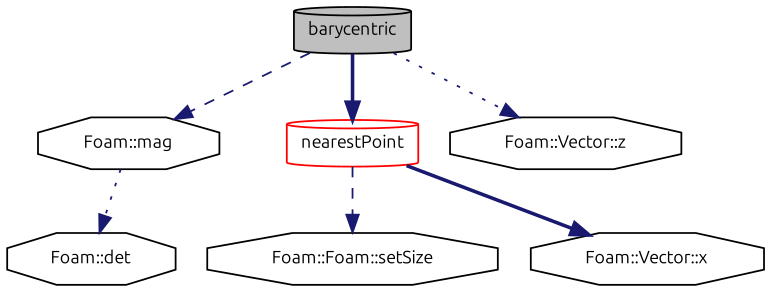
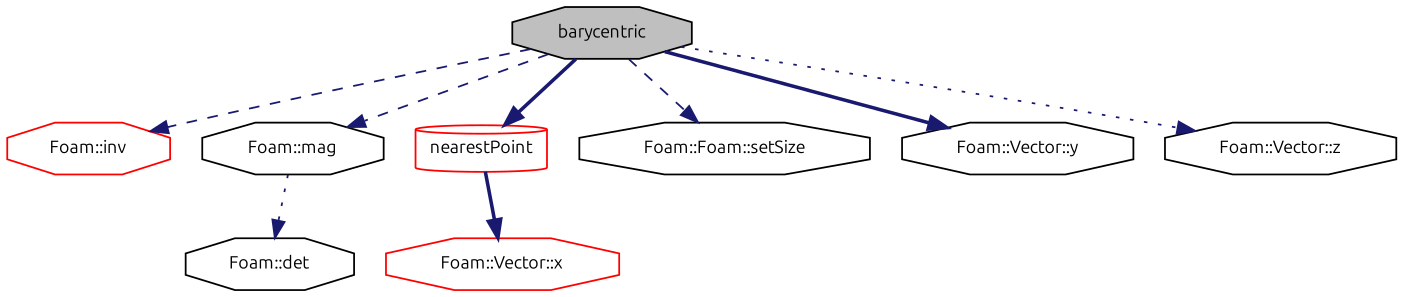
node "barycentric": shape cylinder -> octagon
node "Foam::inv": added
node "Foam::Vector::y": added
edge "nearestPoint" -> "Foam::Foam::setSize": now "barycentric" -> "Foam::Foam::setSize"
node "Foam::Vector::x": color black -> red
